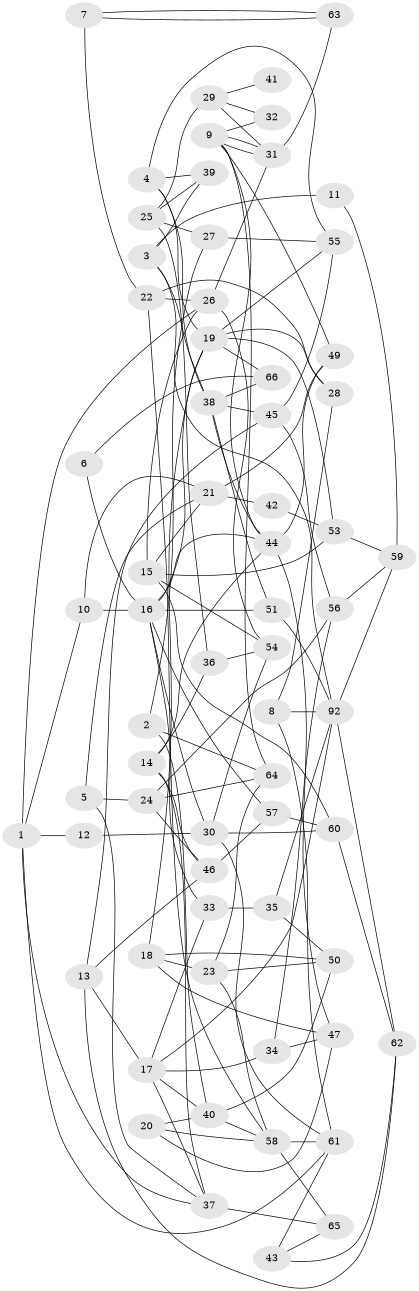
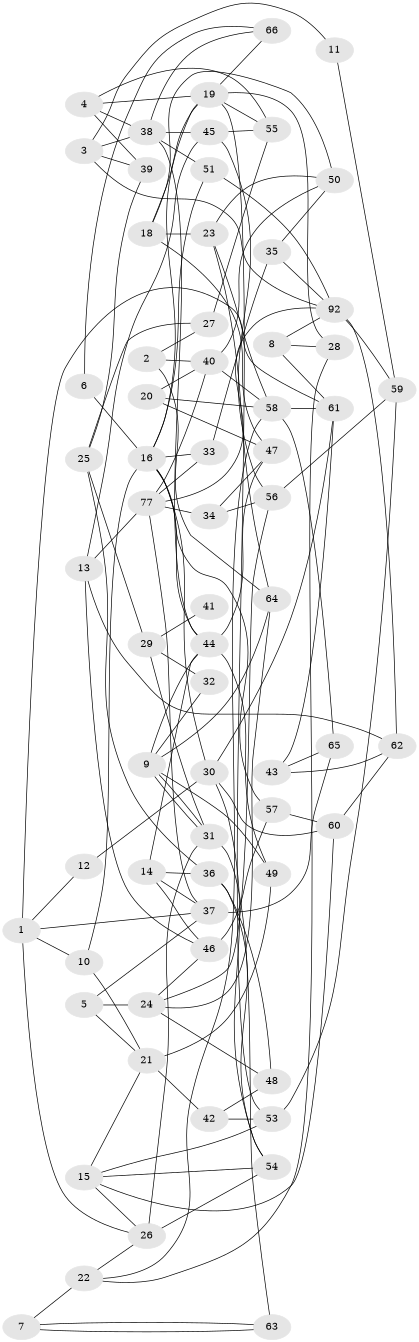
node "17": label "17" -> "77"
node "48": added
